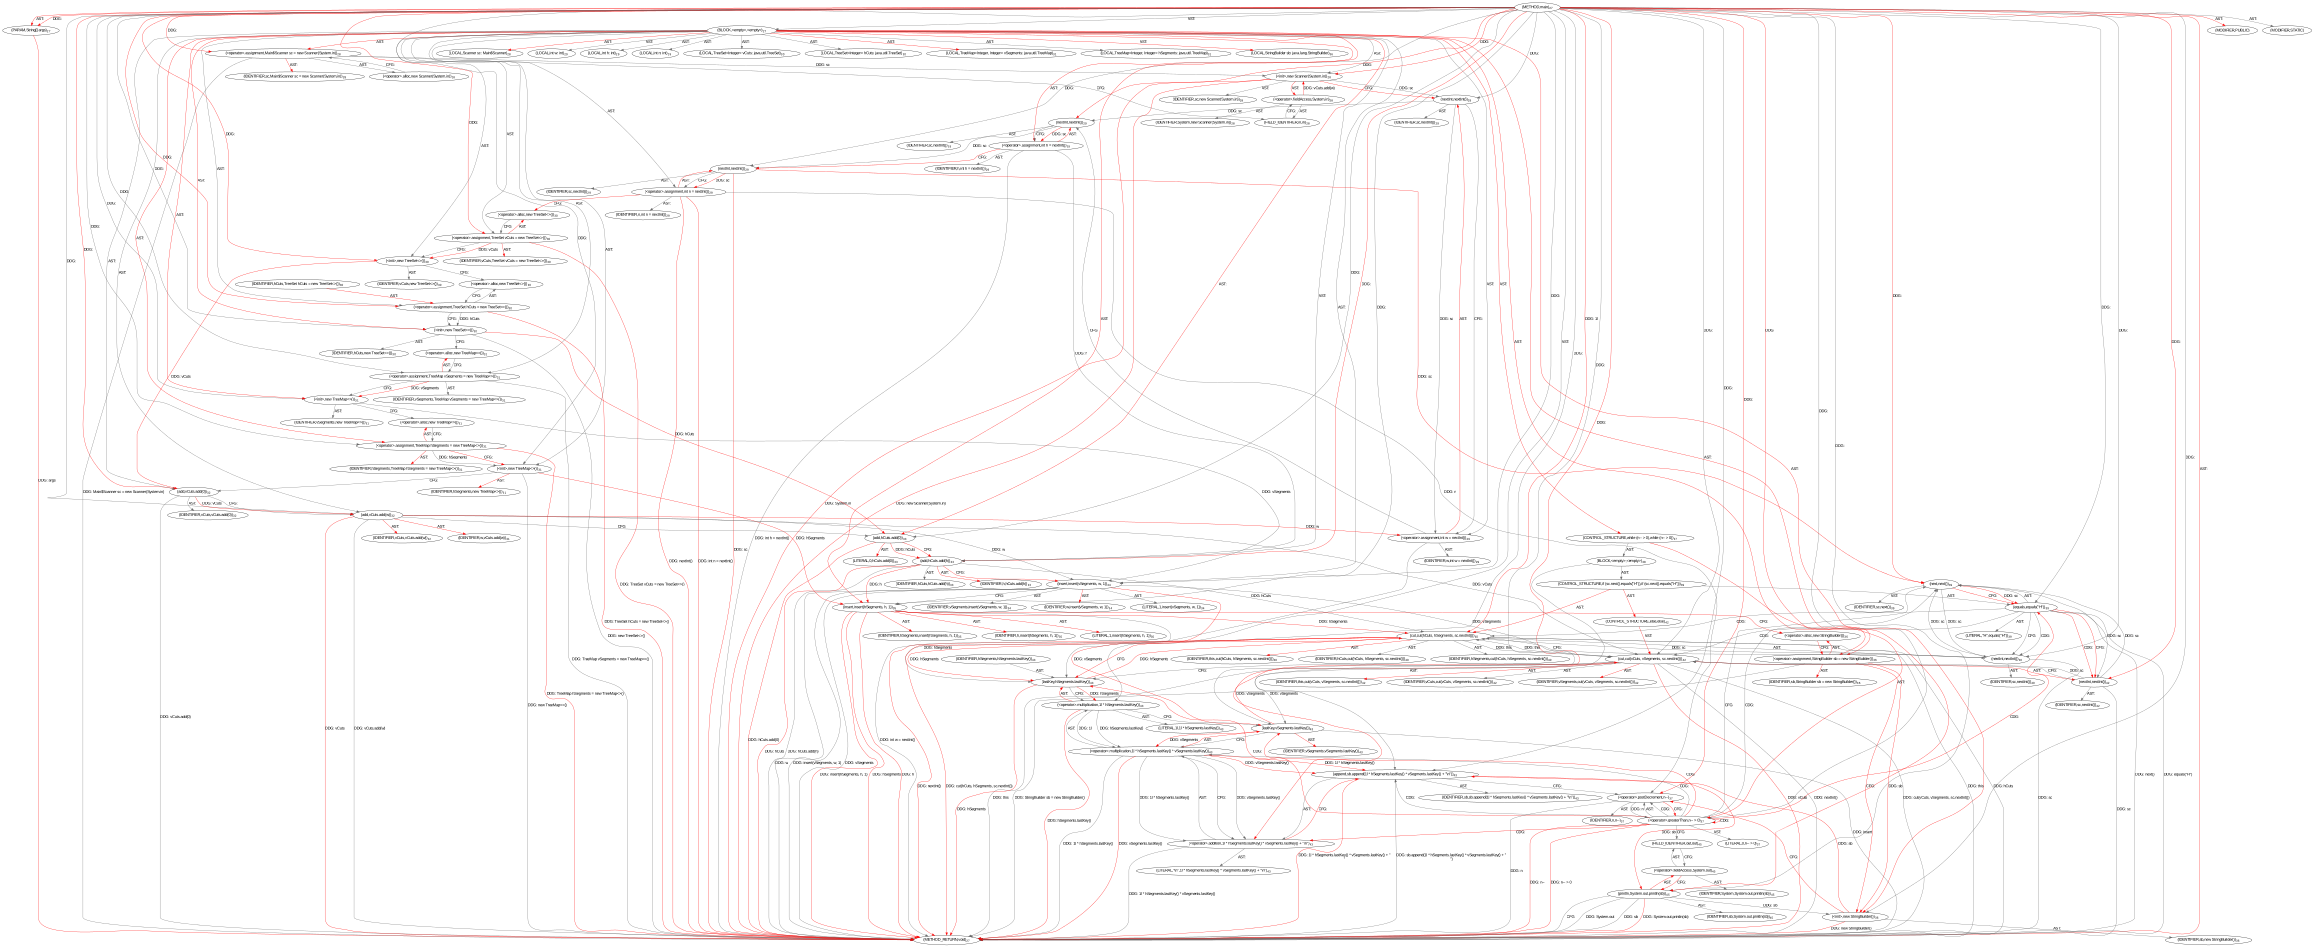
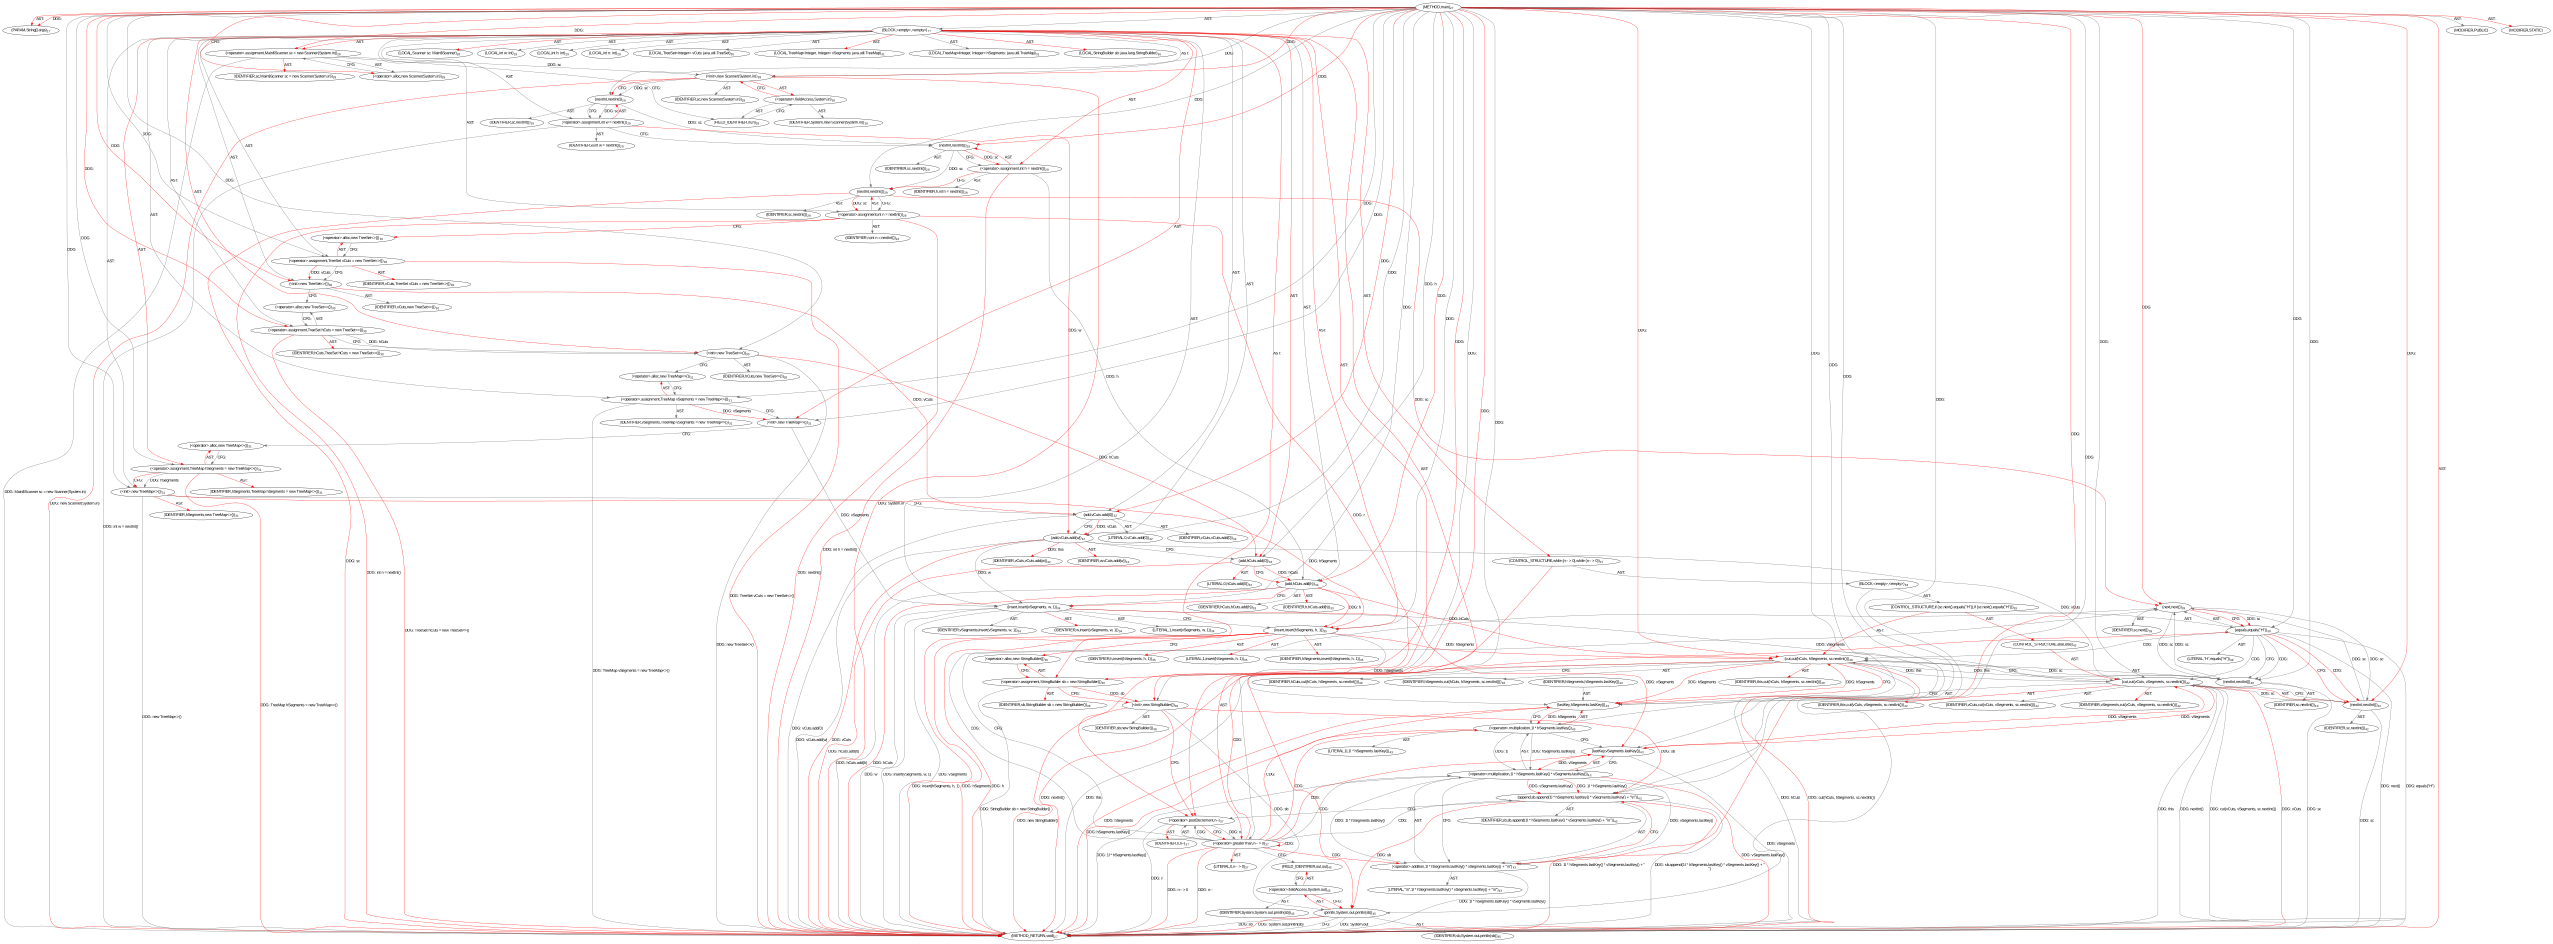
edge "(METHOD,main)" -> "(MODIFIER,PUBLIC)": color red -> gray40
edge "(METHOD,main)" -> "(MODIFIER,STATIC)": color gray40 -> red
edge "(METHOD,main)" -> "(<operator>.alloc,new Scanner(System.in))": added, label "CFG:"
edge "(METHOD,main)" -> "(<operator>.assignment,TreeSet vCuts = new TreeSet<>())": color red -> gray40
node "(LOCAL,TreeSet<Integer> hCuts: java.util.TreeSet)": removed
edge "(<operator>.fieldAccess,System.in)" -> "(<init>,new Scanner(System.in))": label "DDG: vCuts.add(w)" -> "CFG: "
node "(IDENTIFIER,n,int n = nextInt())": text "29" -> "22"
edge "(METHOD,main)" -> "(add,hCuts.add(0))": label "DDG: " -> "DDG: h"
edge "(IDENTIFIER,hCuts,TreeSet hCuts = new TreeSet<>())" -> "(<operator>.assignment,TreeSet hCuts = new TreeSet<>())": reversed
edge "(METHOD,main)" -> "(cut,cut(hCuts, hSegments, sc.nextInt()))": label "DDG: 1l" -> "DDG: "
edge "(METHOD,main)" -> "(lastKey,hSegments.lastKey())": label "AST: " -> "DDG: "
edge "(<operator>.assignment,int n = nextInt())" -> "(<operator>.postDecrement,n--)": color gray40 -> red
node "(IDENTIFIER,vSegments,new TreeMap<>())": removed
edge "(add,vCuts.add(w))" -> "(<operator>.assignment,int w = nextInt())": reversed
edge "(add,vCuts.add(w))" -> "(IDENTIFIER,vCuts,vCuts.add(w))": label "AST: " -> "DDG: this"
node "(LITERAL,0,vCuts.add(0))": added
edge "(<operator>.assignment,int h = nextInt())" -> "(METHOD_RETURN,void)": color gray40 -> red
edge "(add,hCuts.add(h))" -> "(cut,cut(hCuts, hSegments, sc.nextInt()))": color gray40 -> red
edge "(cut,cut(hCuts, hSegments, sc.nextInt()))" -> "(IDENTIFIER,hCuts,cut(hCuts, hSegments, sc.nextInt()))": label "AST: " -> "CFG: "
edge "(cut,cut(vCuts, vSegments, sc.nextInt()))" -> "(lastKey,vSegments.lastKey())": color gray40 -> red
edge "(<operator>.greaterThan,n-- > 0)" -> "(<operator>.multiplication,1l * hSegments.lastKey())": added, label "CDG:"
node "(IDENTIFIER,vSegments,vSegments.lastKey())": removed
edge "(<operator>.postDecrement,n--)" -> "(IDENTIFIER,n,n--)": color gray40 -> red
edge "(<operator>.greaterThan,n-- > 0)" -> "(LITERAL,0,n-- > 0)": color gray40 -> red
edge "(lastKey,vSegments.lastKey())" -> "(METHOD_RETURN,void)": label "DDG: insert" -> "DDG: vSegments"
edge "(<operator>.fieldAccess,System.out)" -> "(FIELD_IDENTIFIER,out,out)": color gray40 -> red
edge "(println,System.out.println(sb))" -> "(<init>,new StringBuilder())": reversed
edge "(PARAM,String[] args)" -> "(METHOD_RETURN,void)": removed, label "DDG: args"
